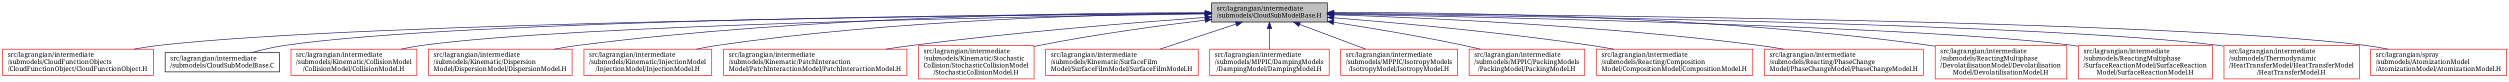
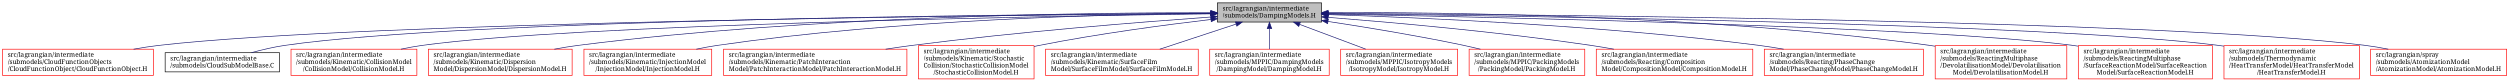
node "src/lagrangian/intermediate /submodels/CloudSubModelBase.H": label "src/lagrangian/intermediate /submodels/CloudSubModelBase.H" -> "src/lagrangian/intermediate /submodels/DampingModels.H"
